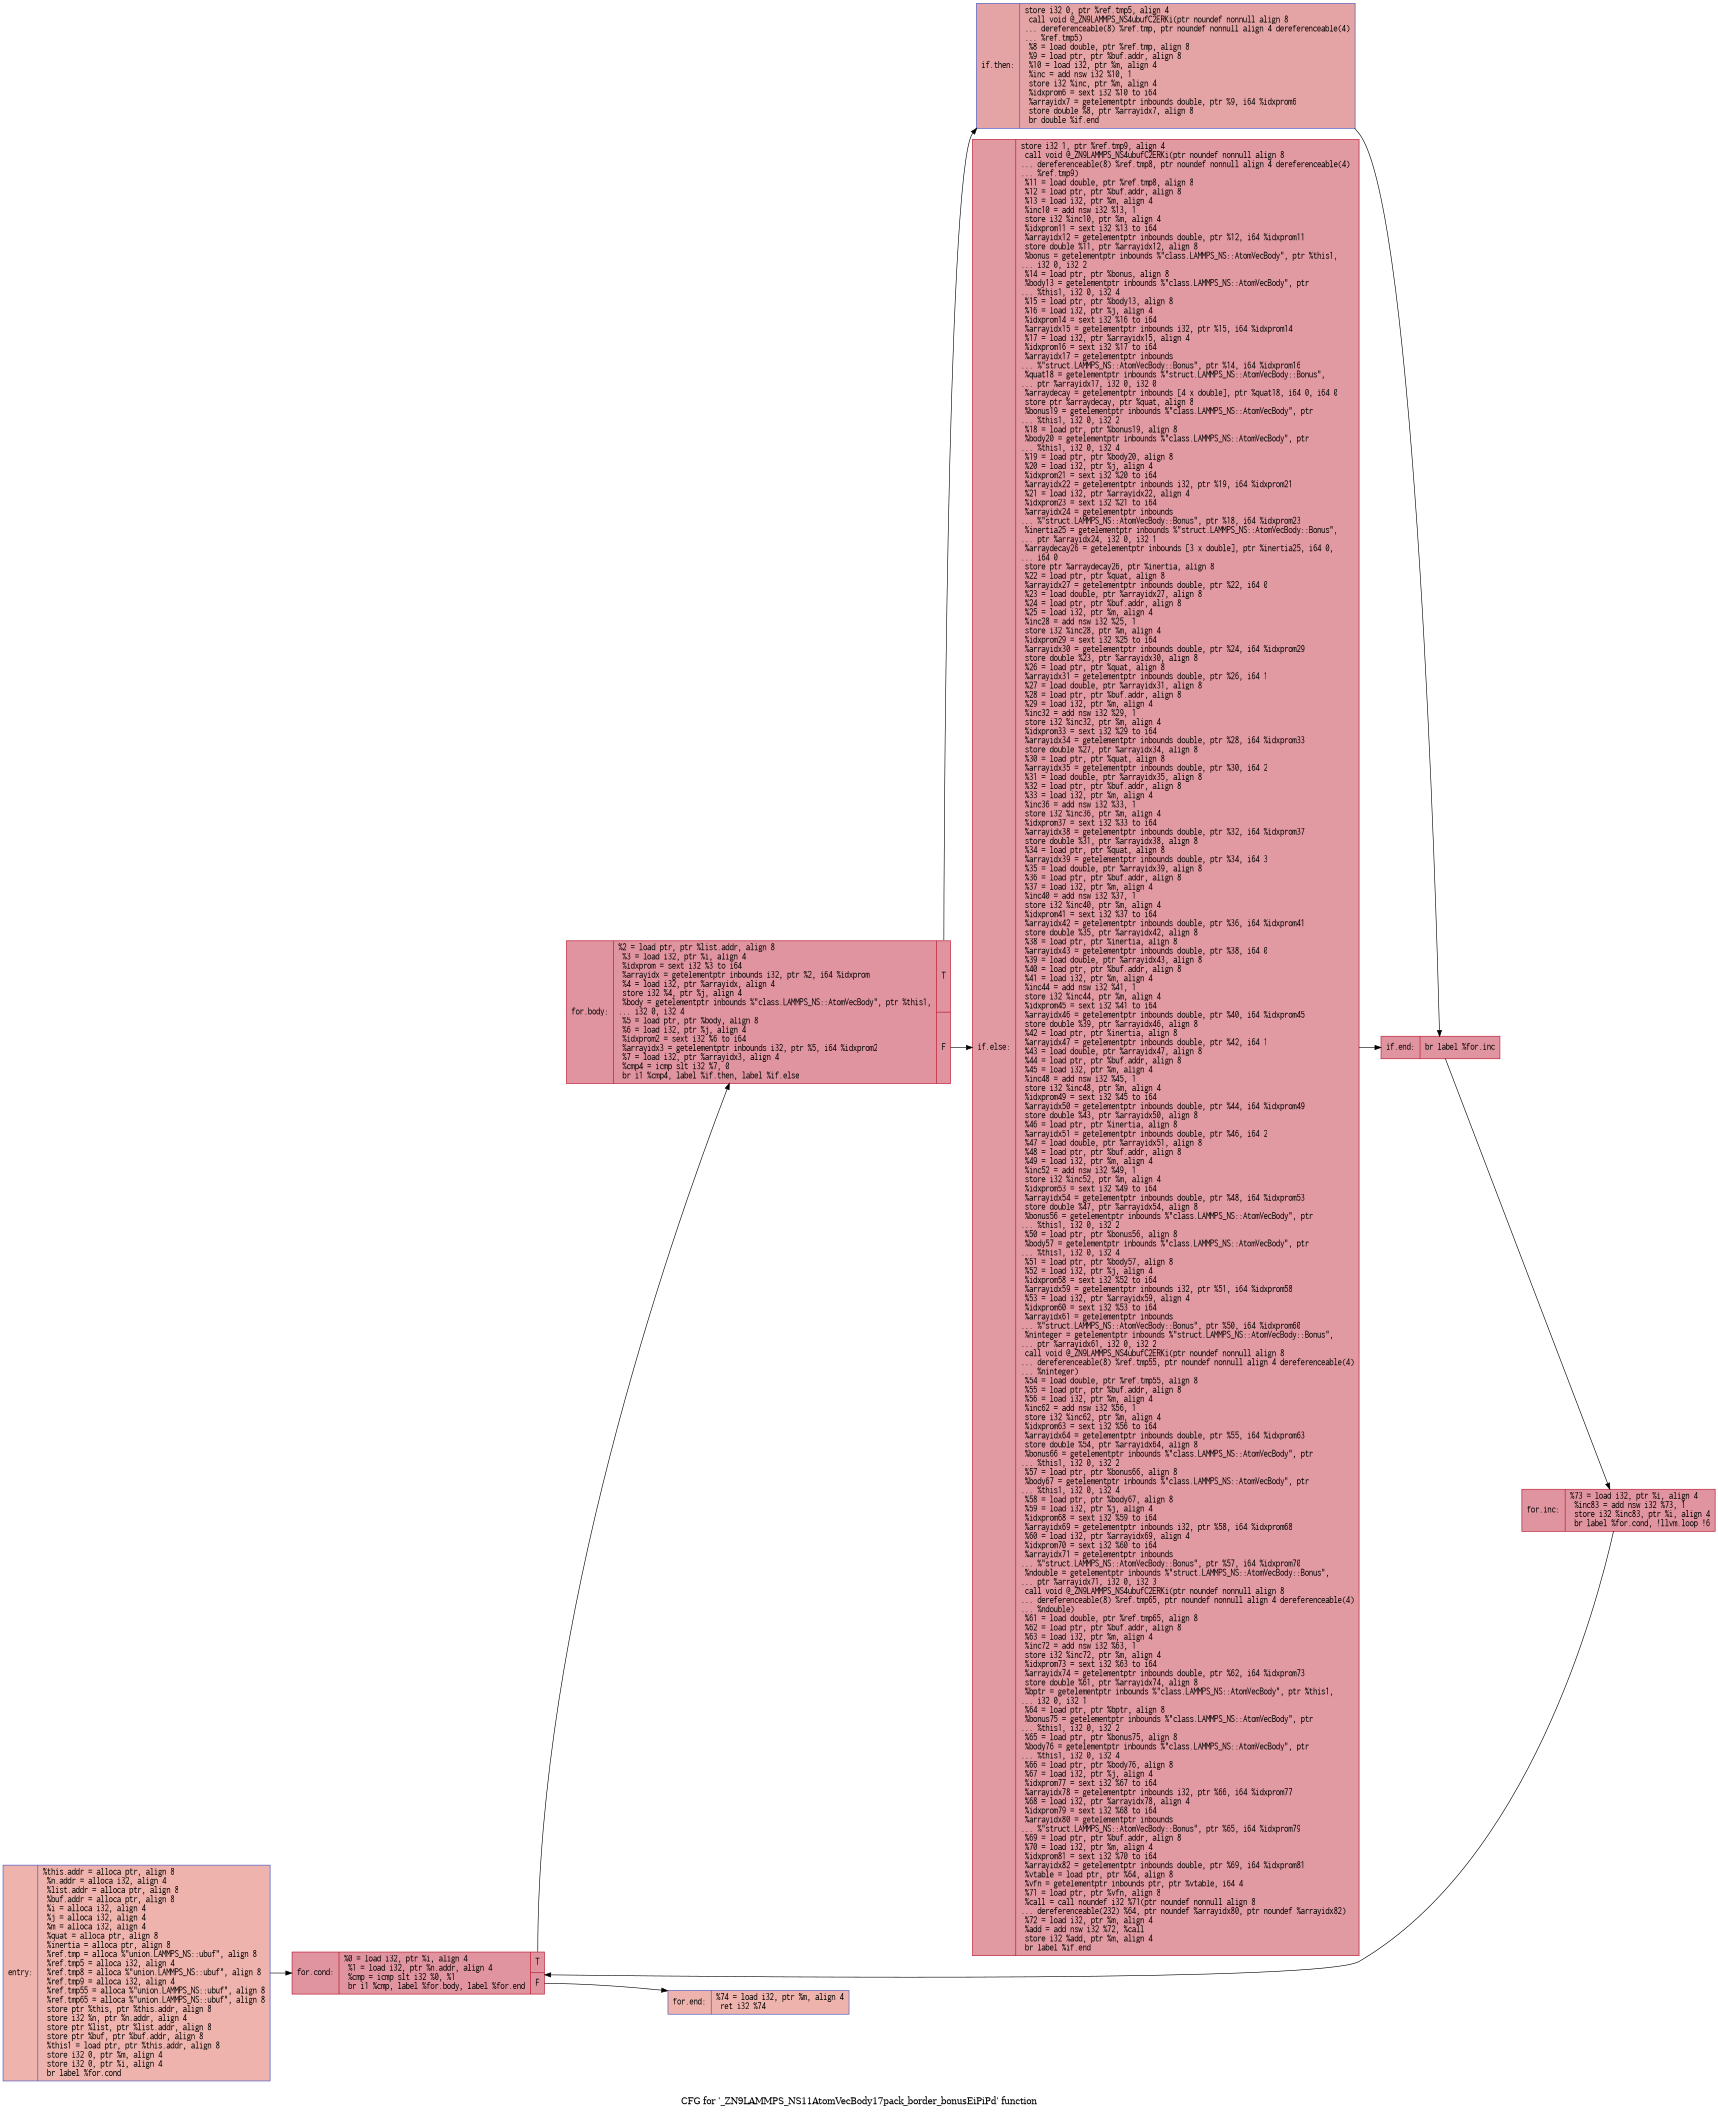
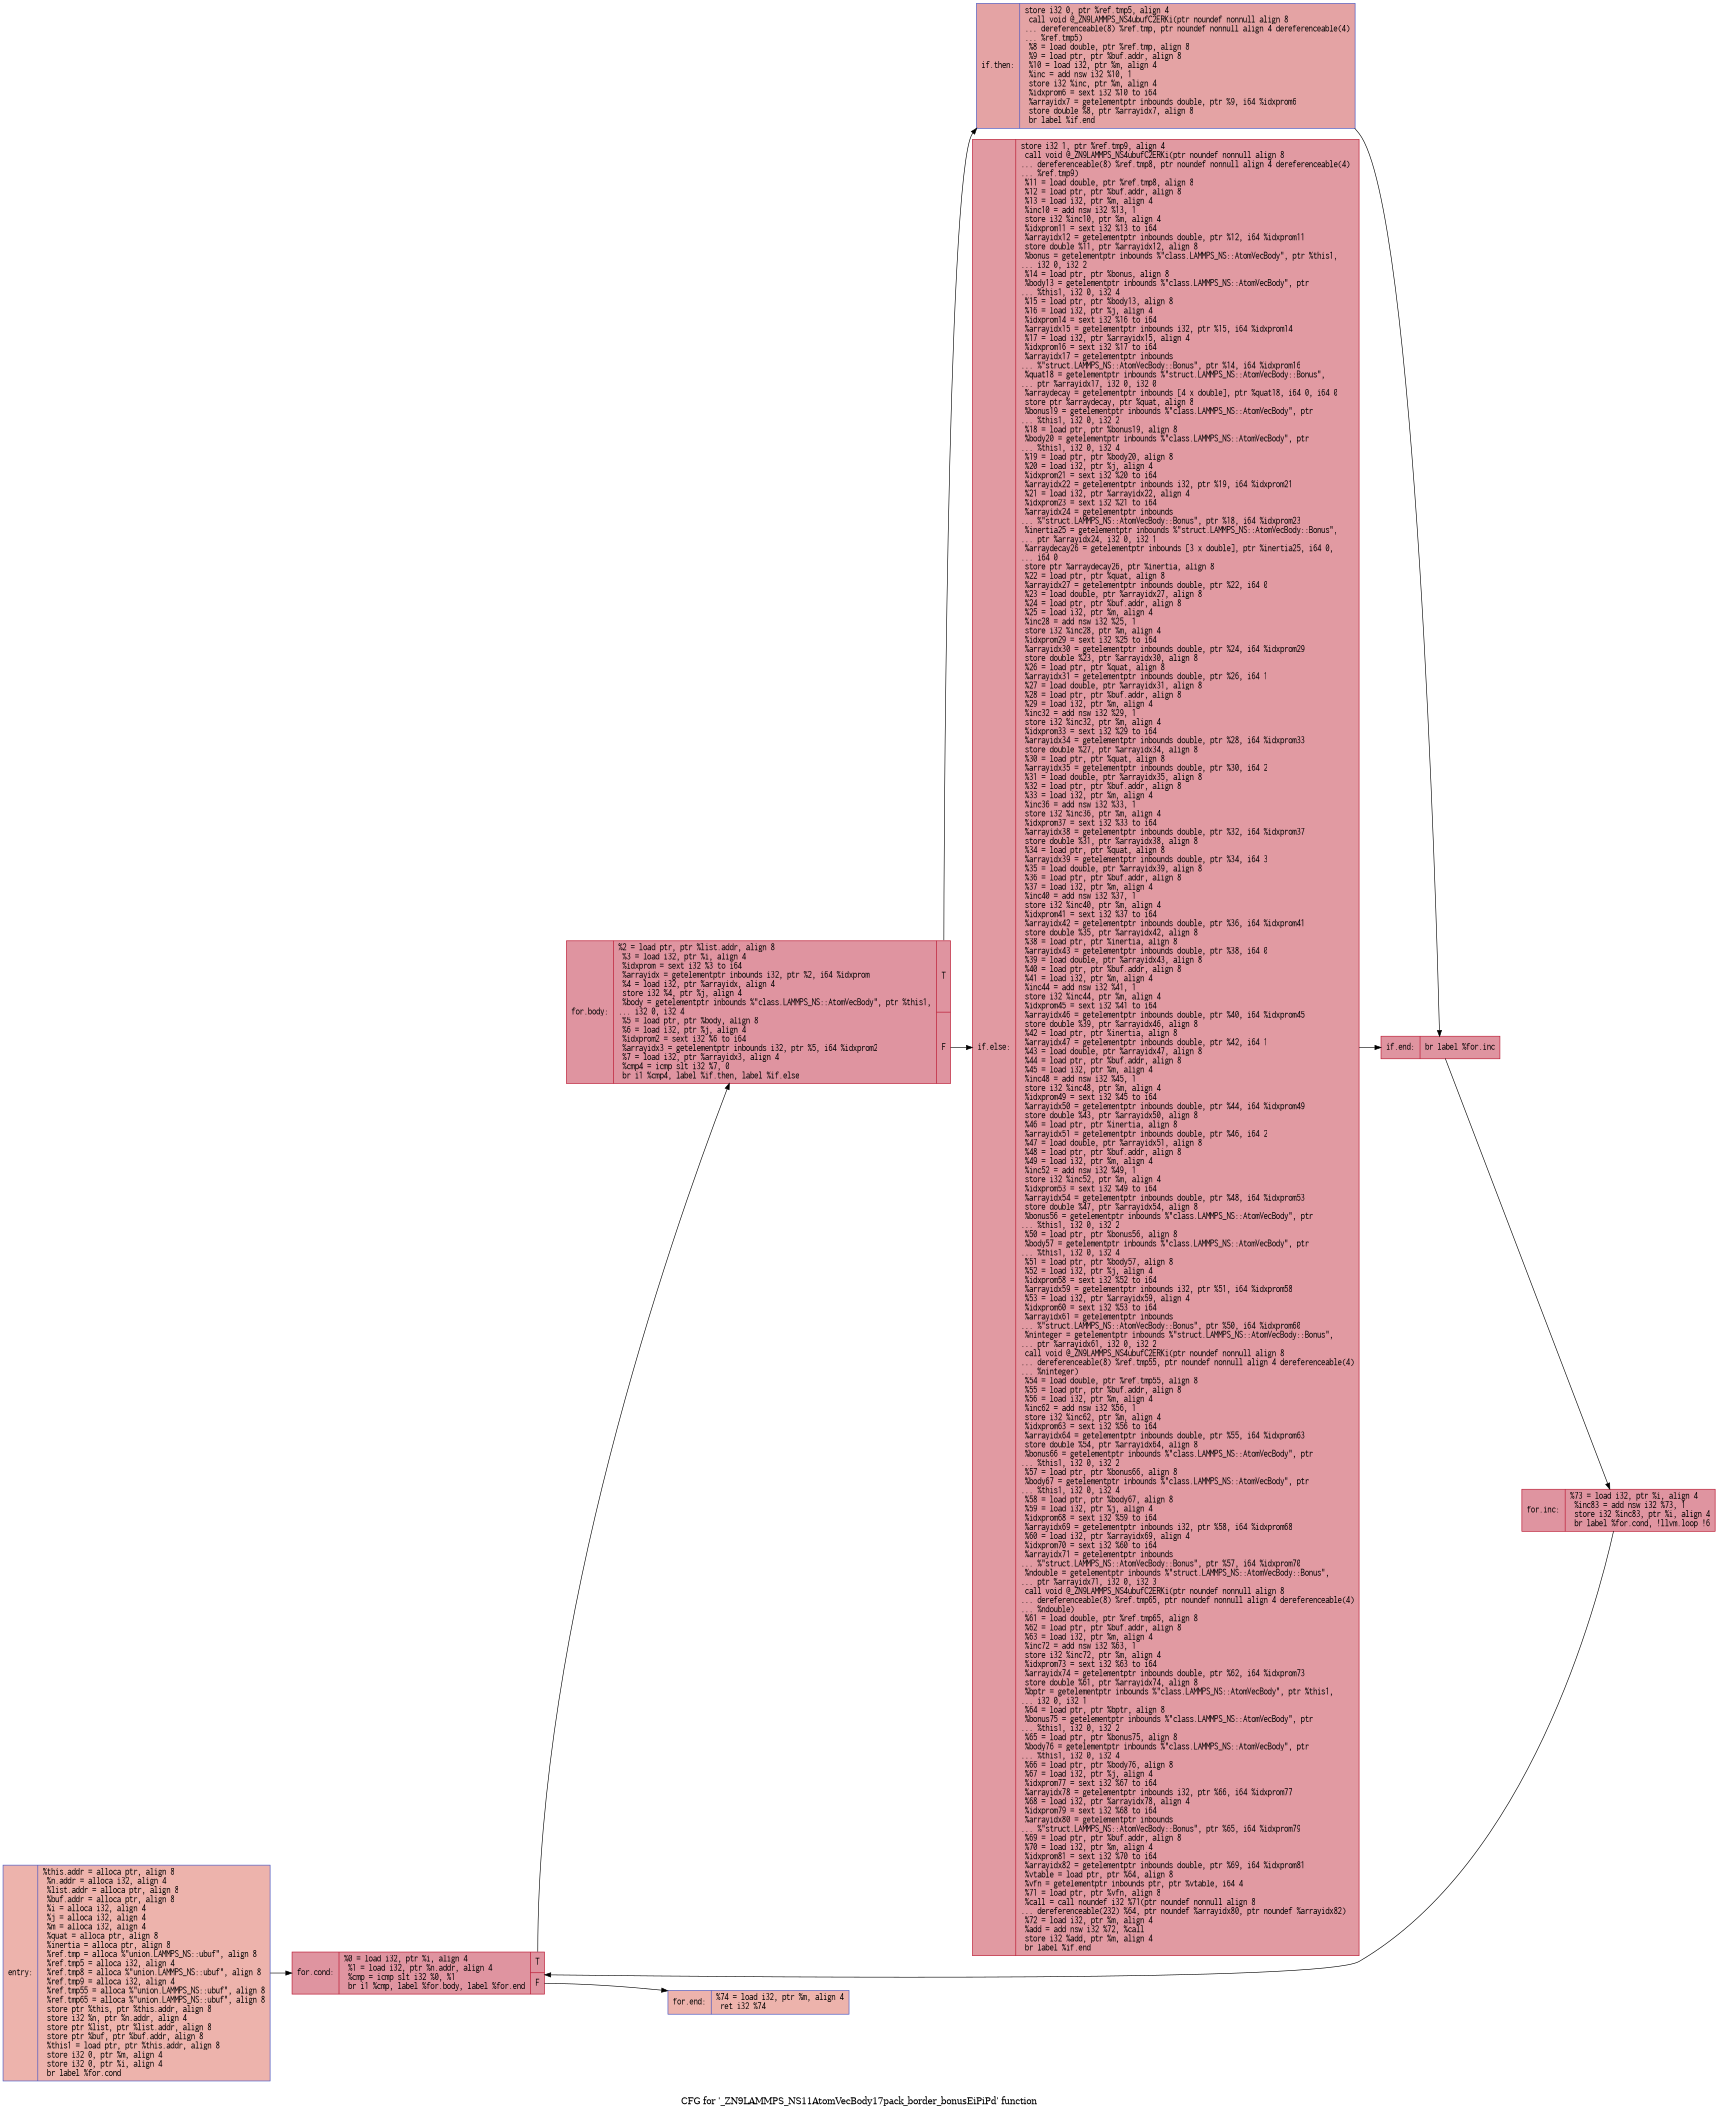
node "if.then:": text "br double %if.end" -> "br label %if.end"
